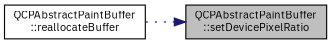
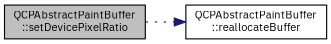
edge "QCPAbstractPaintBuffer ::reallocateBuffer" -> "QCPAbstractPaintBuffer ::setDevicePixelRatio": reversed
